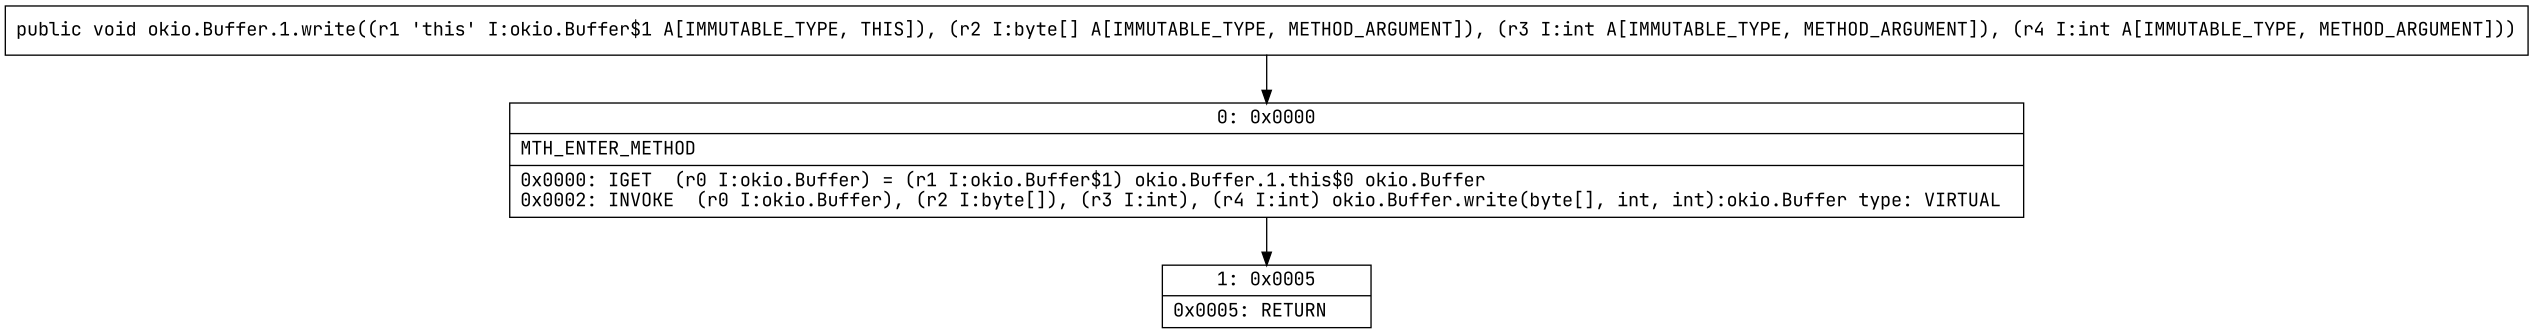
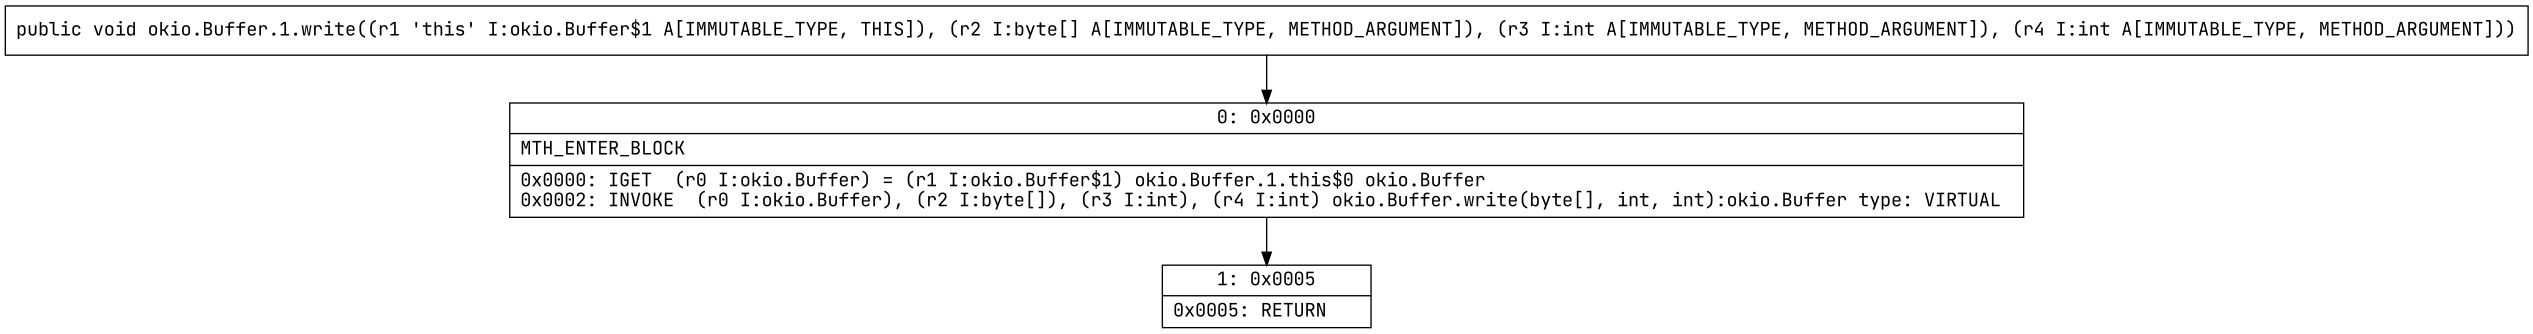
node "0: 0x0000": text "MTH_ENTER_METHOD" -> "MTH_ENTER_BLOCK"
